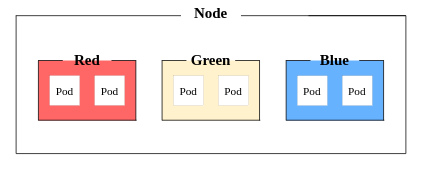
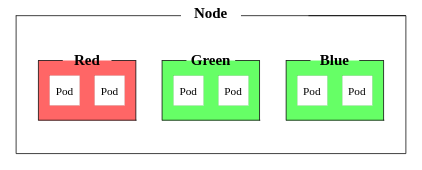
node "Green": fillcolor #fff2cc -> #66ff66
node "Blue": fillcolor #66b2ff -> #66ff66
